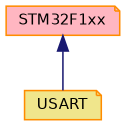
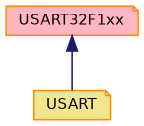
node "STM32F1xx": label "STM32F1xx" -> "USART32F1xx"
